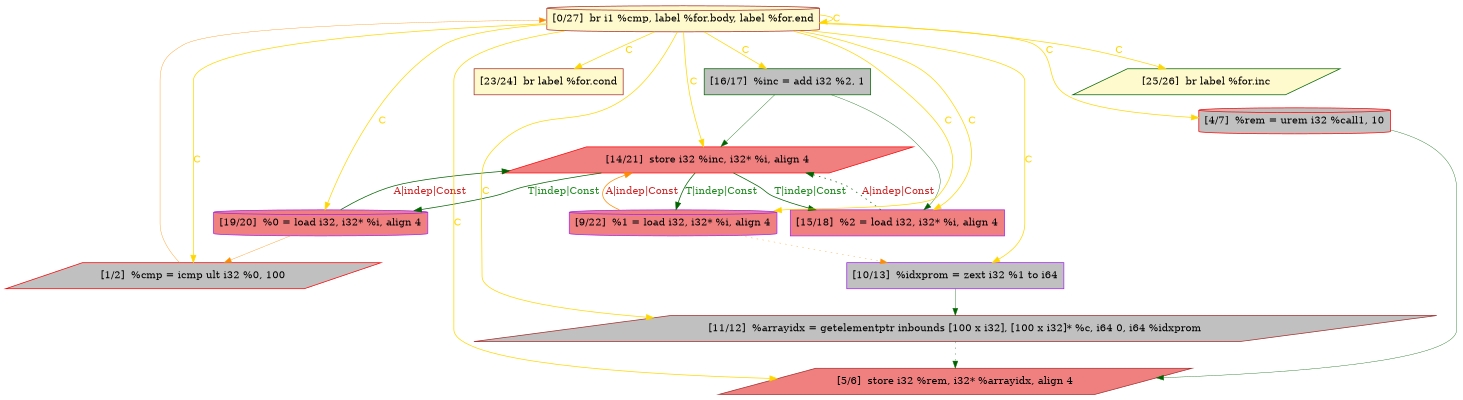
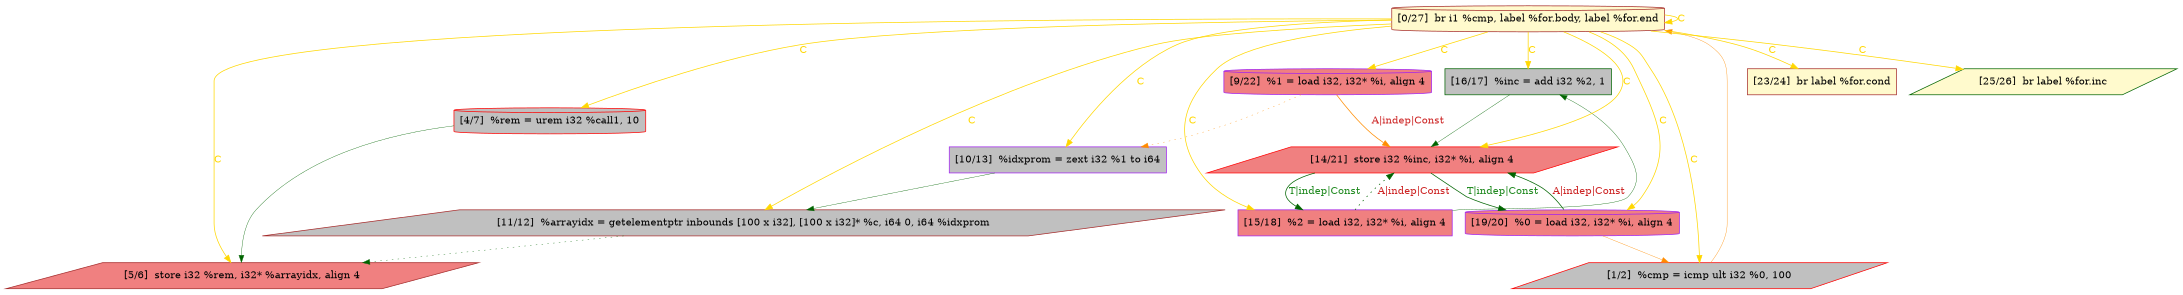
edge "[16/17]  %inc = add i32 %2, 1" -> "[15/18]  %2 = load i32, i32* %i, align 4": reversed
edge "[14/21]  store i32 %inc, i32* %i, align 4" -> "[9/22]  %1 = load i32, i32* %i, align 4": removed, label "T|indep|Const"
